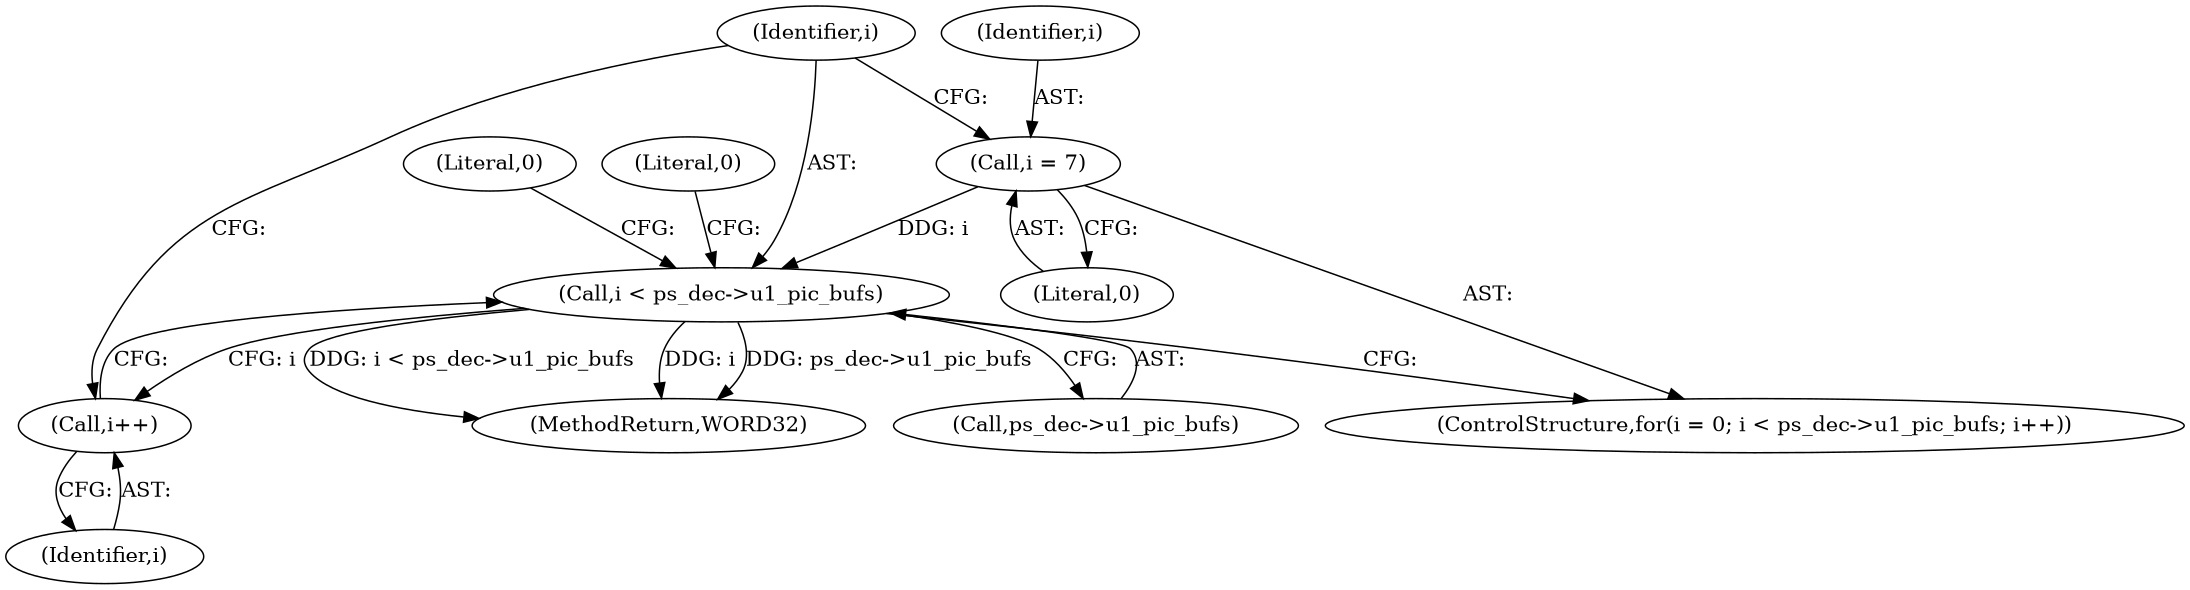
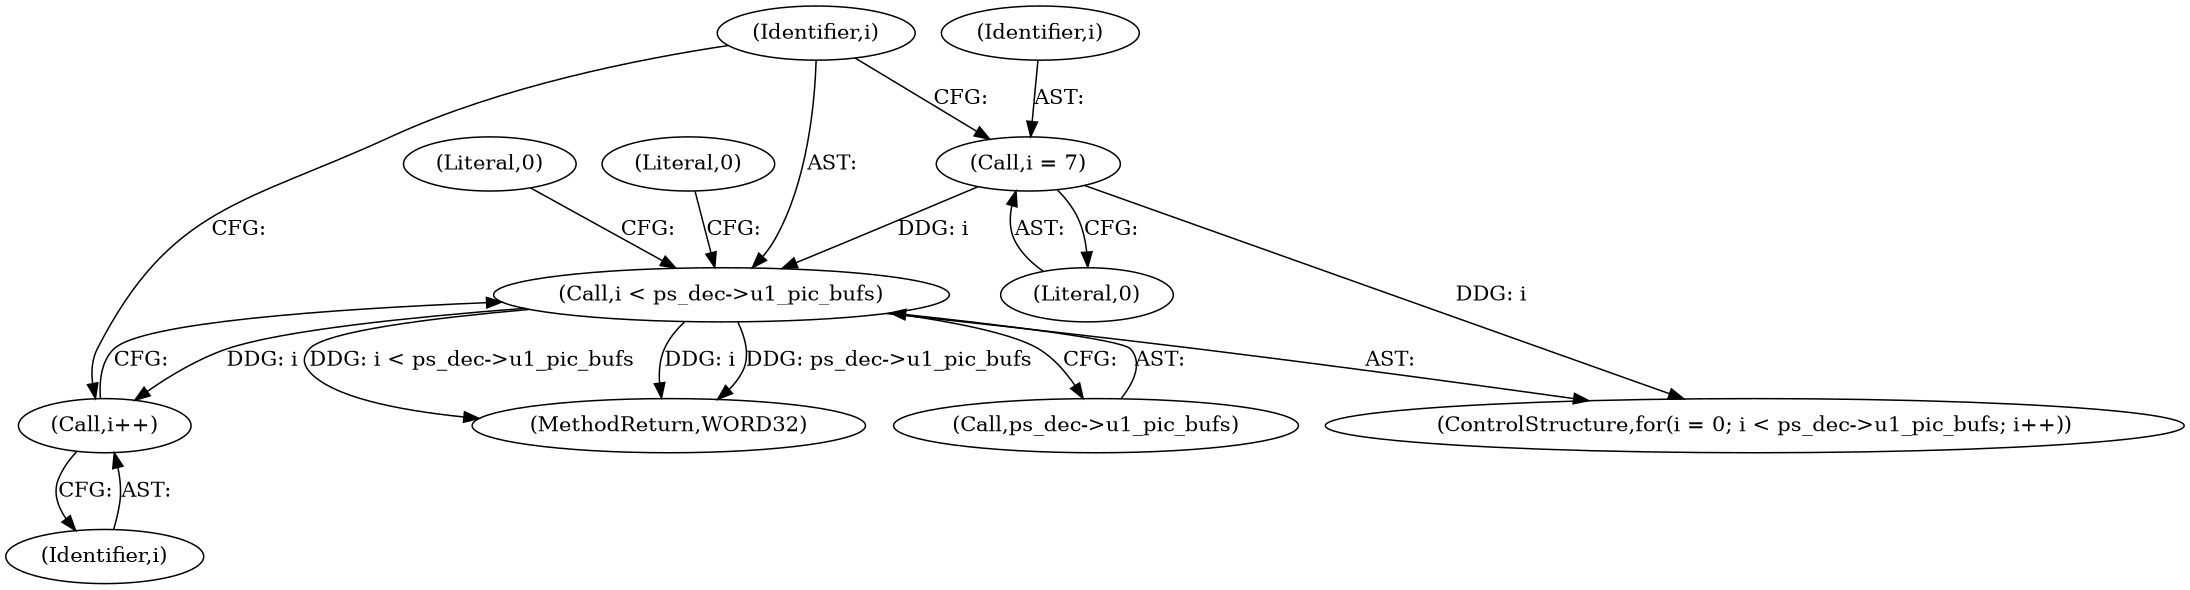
edge "(Call,i = 7)" -> "(ControlStructure,for(i = 0; i < ps_dec->u1_pic_bufs; i++))": label "AST: " -> "DDG: i"
edge "(Call,i < ps_dec->u1_pic_bufs)" -> "(Call,i++)": label "CFG: i" -> "DDG: i"
edge "(Call,i < ps_dec->u1_pic_bufs)" -> "(ControlStructure,for(i = 0; i < ps_dec->u1_pic_bufs; i++))": label "CFG: " -> "AST: "
